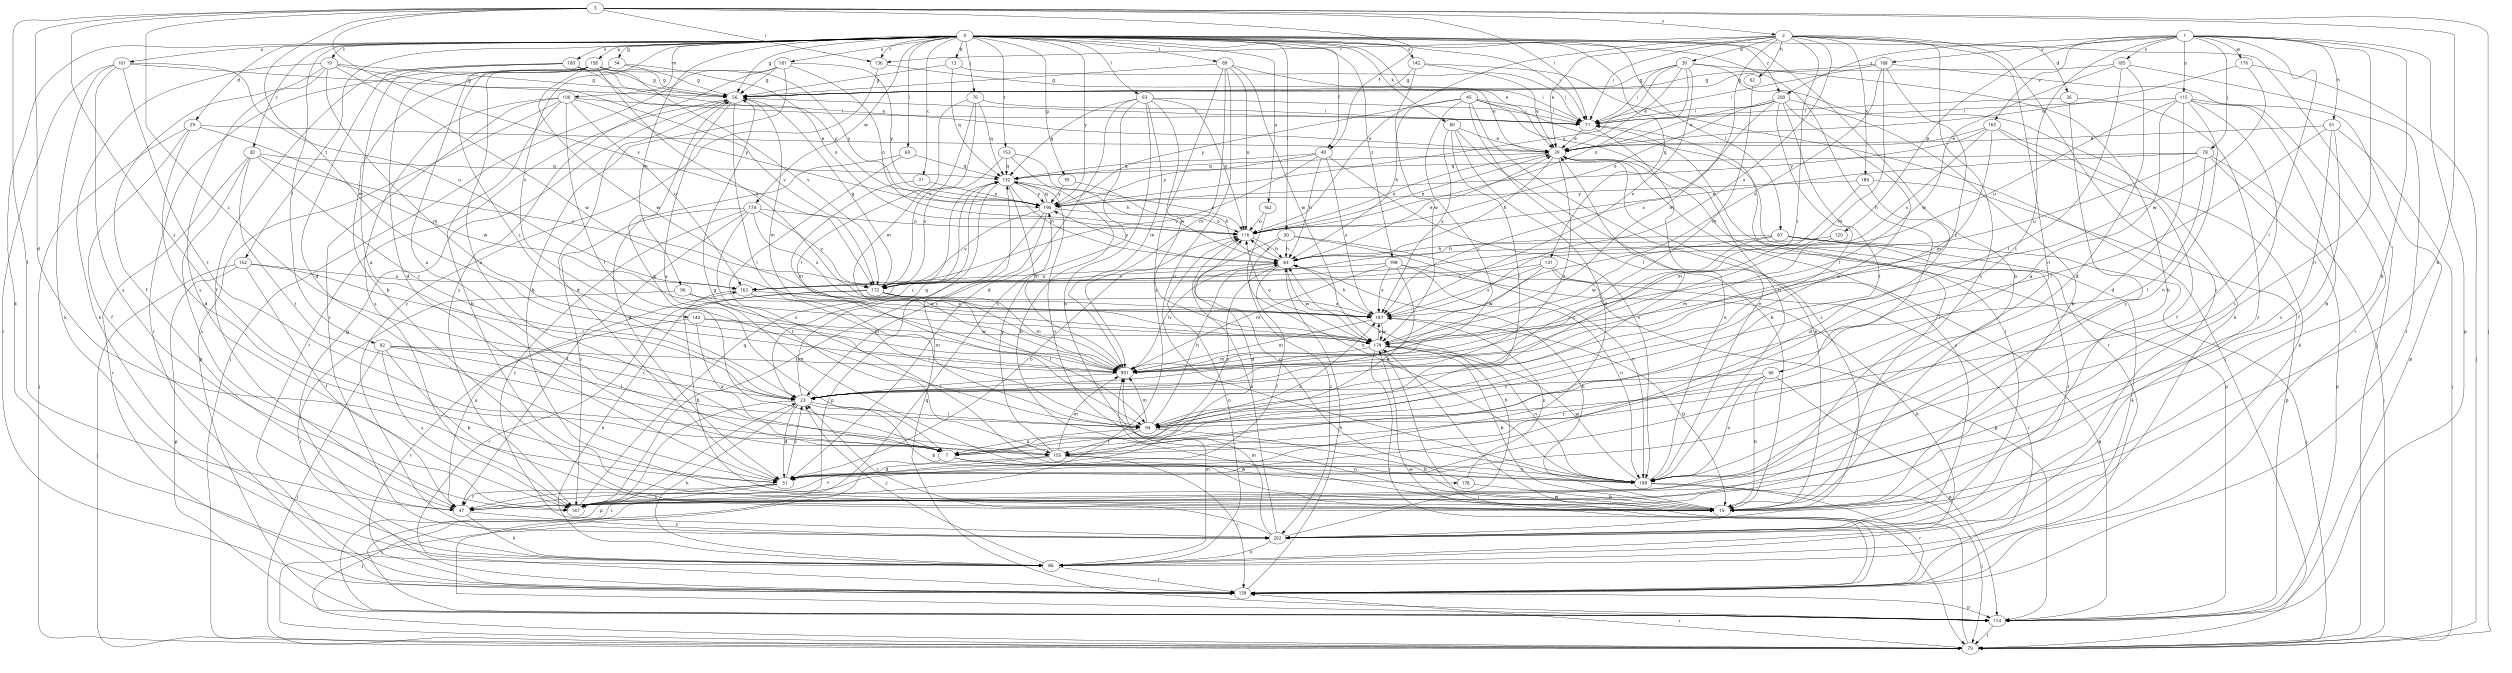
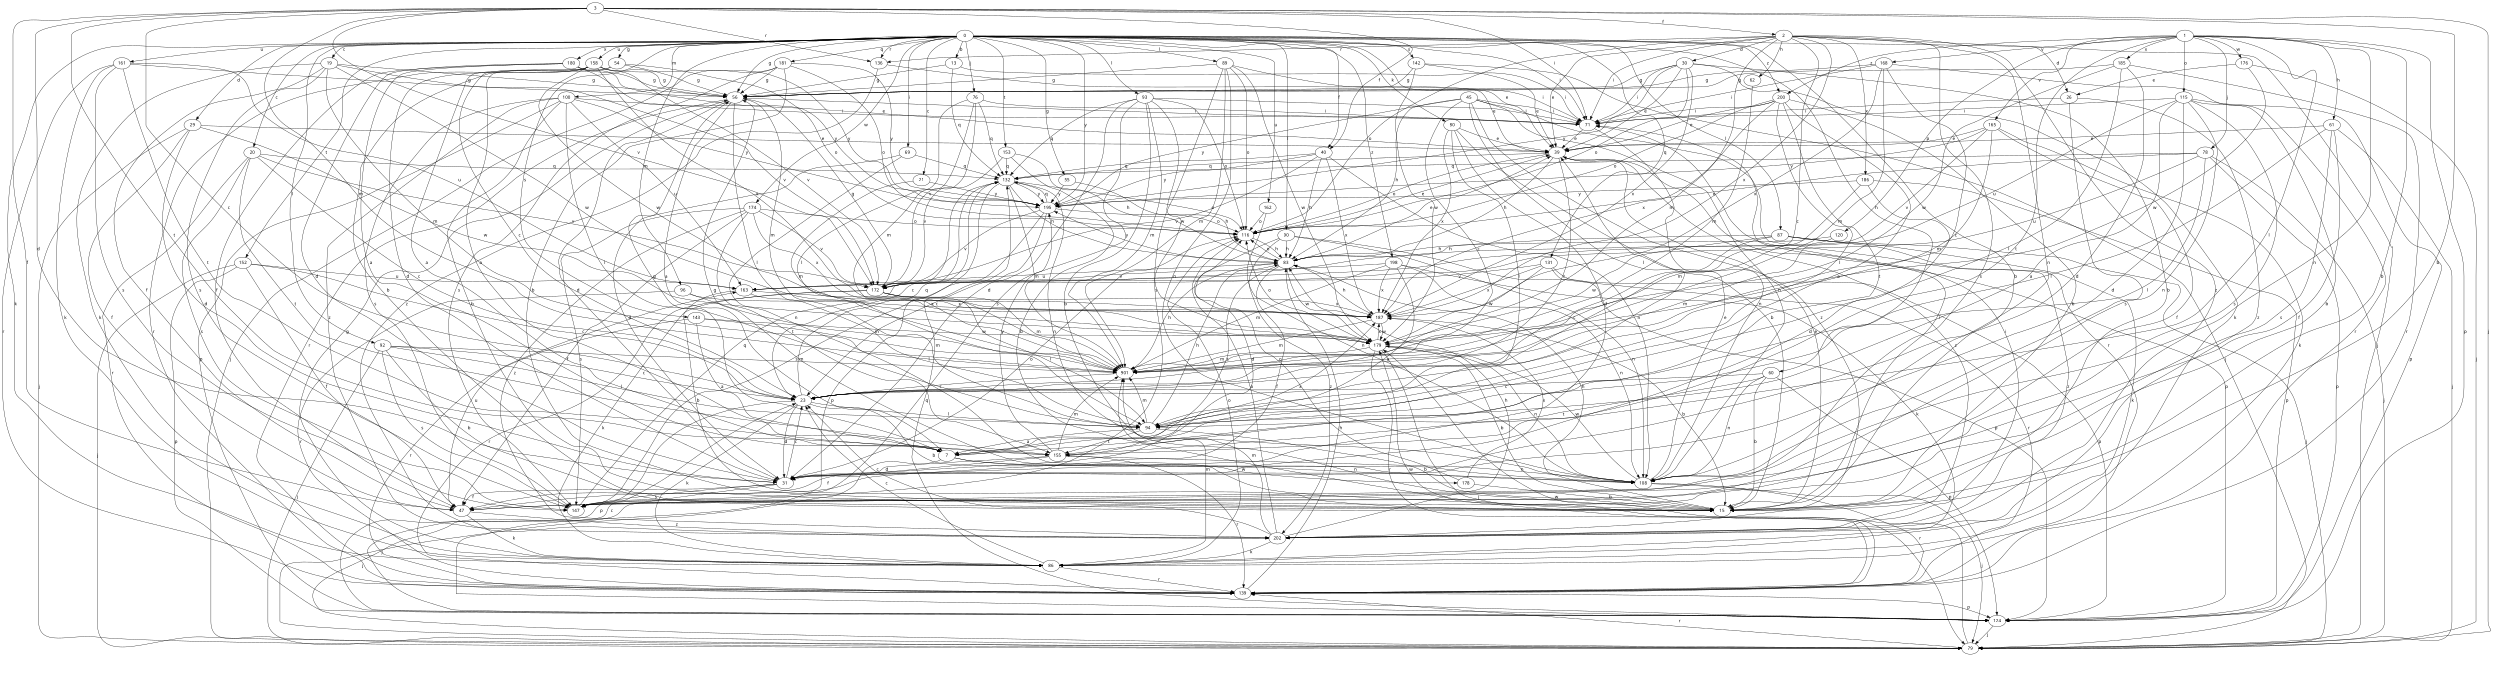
edge "0" -> "181": label "x" -> "q"
edge "176" -> "39": now "176" -> "26"
